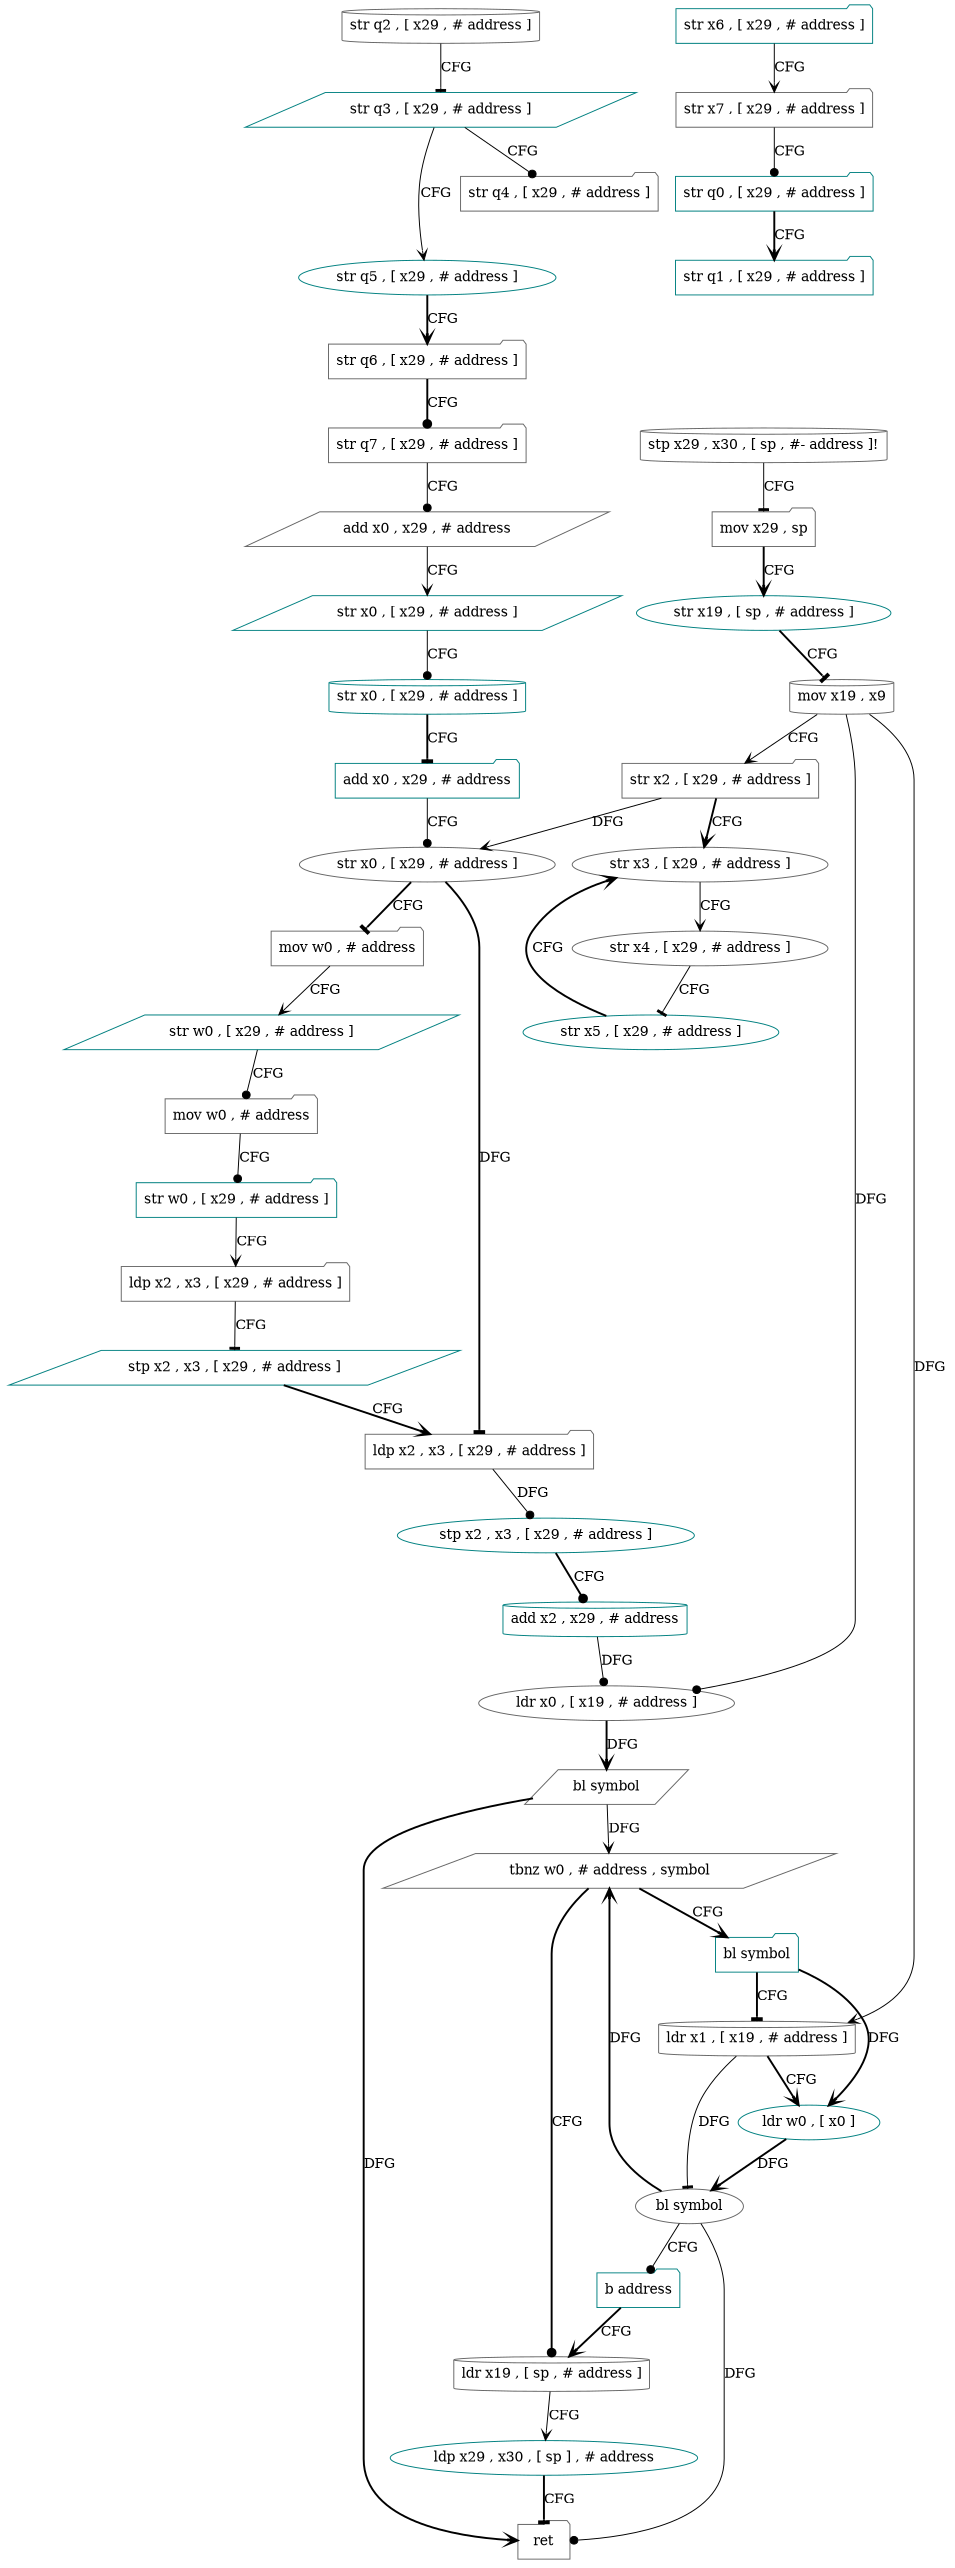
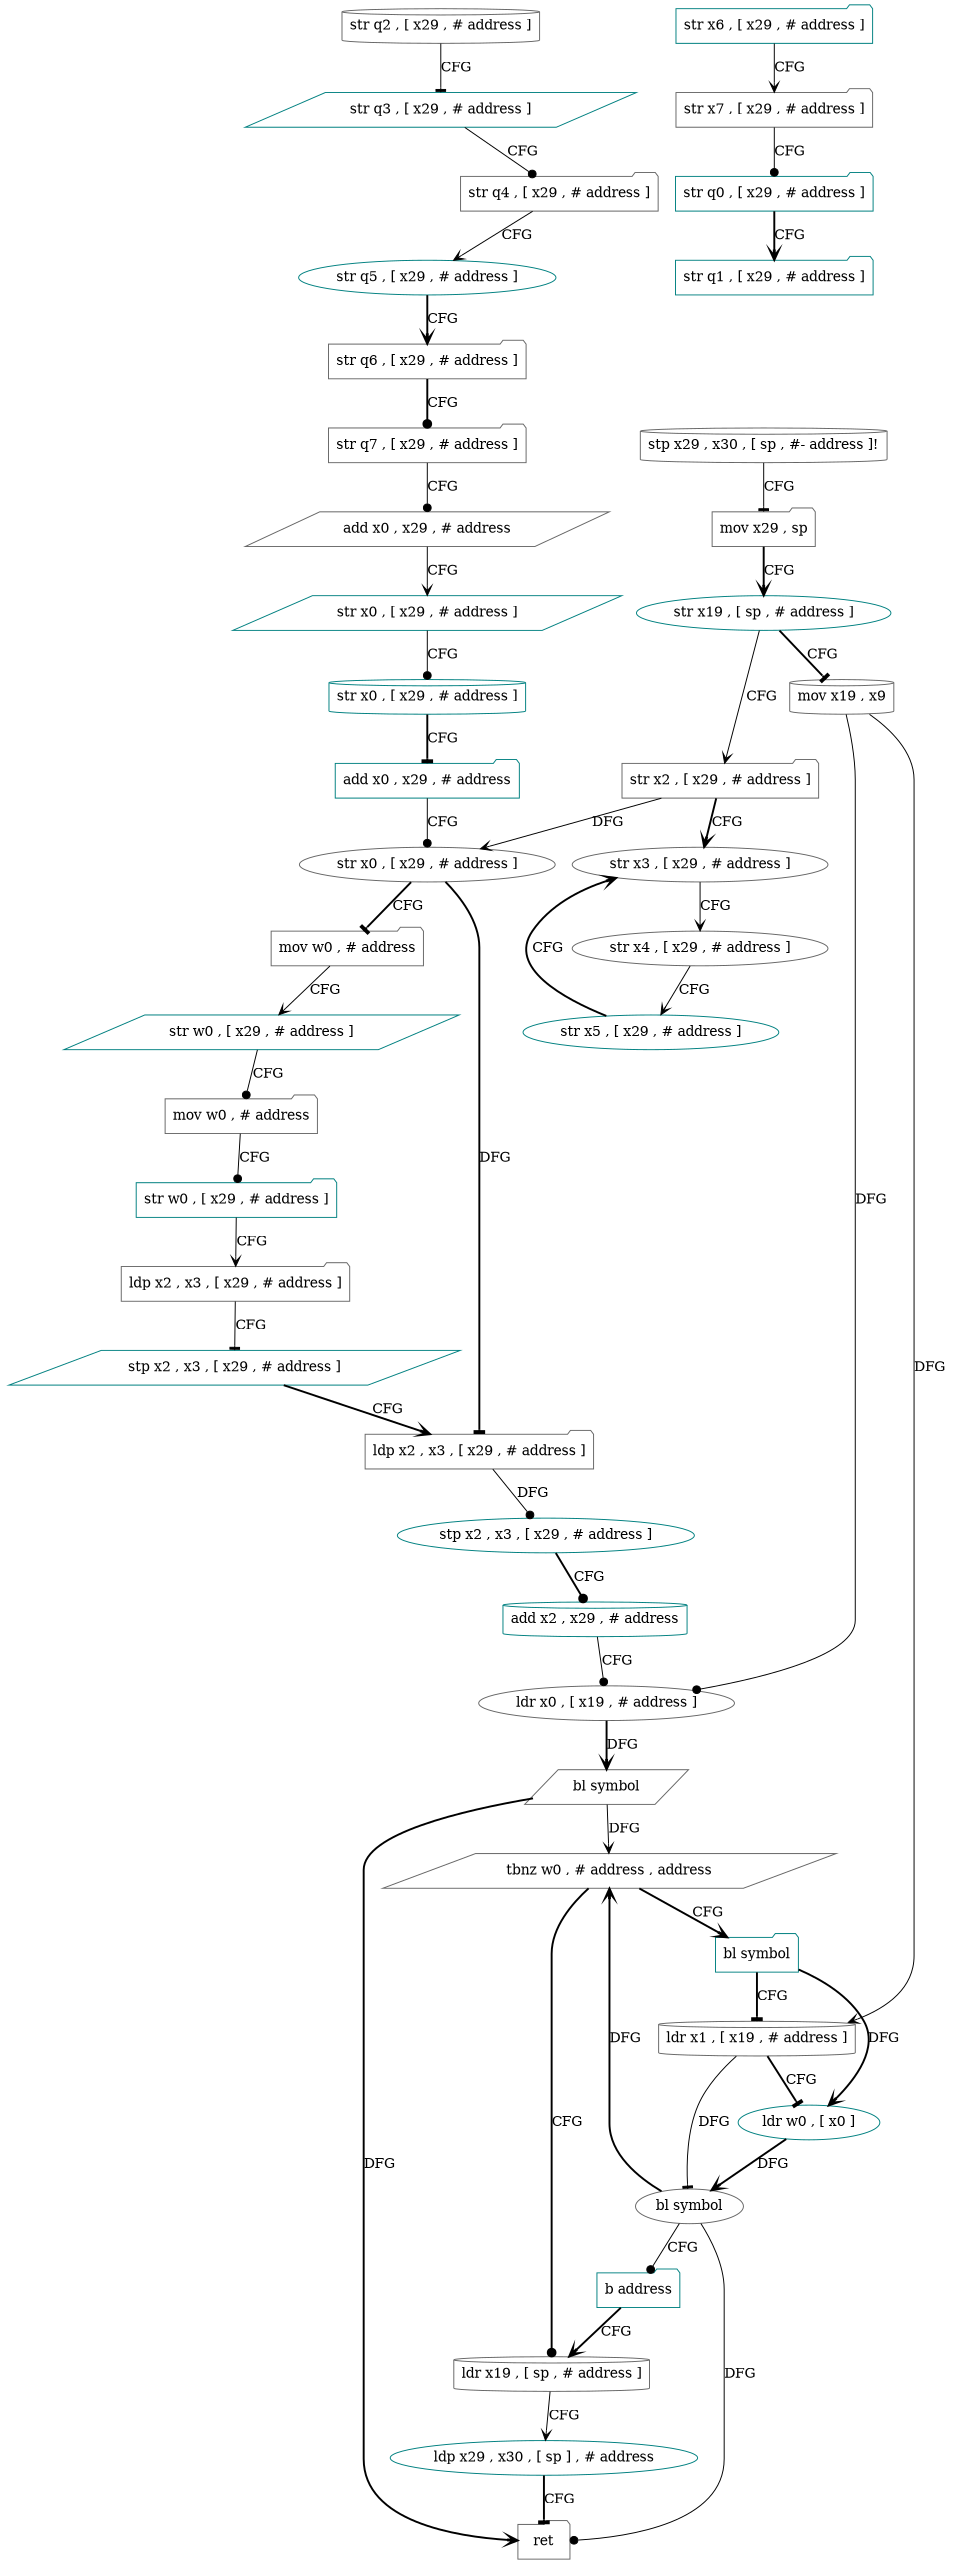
edge "str q3 , [ x29 , # address ]" -> "str q5 , [ x29 , # address ]": now "str q4 , [ x29 , # address ]" -> "str q5 , [ x29 , # address ]"
edge "mov x19 , x9" -> "str x2 , [ x29 , # address ]": now "str x19 , [ sp , # address ]" -> "str x2 , [ x29 , # address ]"
edge "str x4 , [ x29 , # address ]" -> "str x5 , [ x29 , # address ]": arrowhead tee -> vee
edge "add x2 , x29 , # address" -> "ldr x0 , [ x19 , # address ]": label "DFG" -> "CFG"
node "tbnz w0 , # address , symbol": label "tbnz w0 , # address , symbol" -> "tbnz w0 , # address , address"
edge "ldr x1 , [ x19 , # address ]" -> "ldr w0 , [ x0 ]": arrowhead vee -> tee
